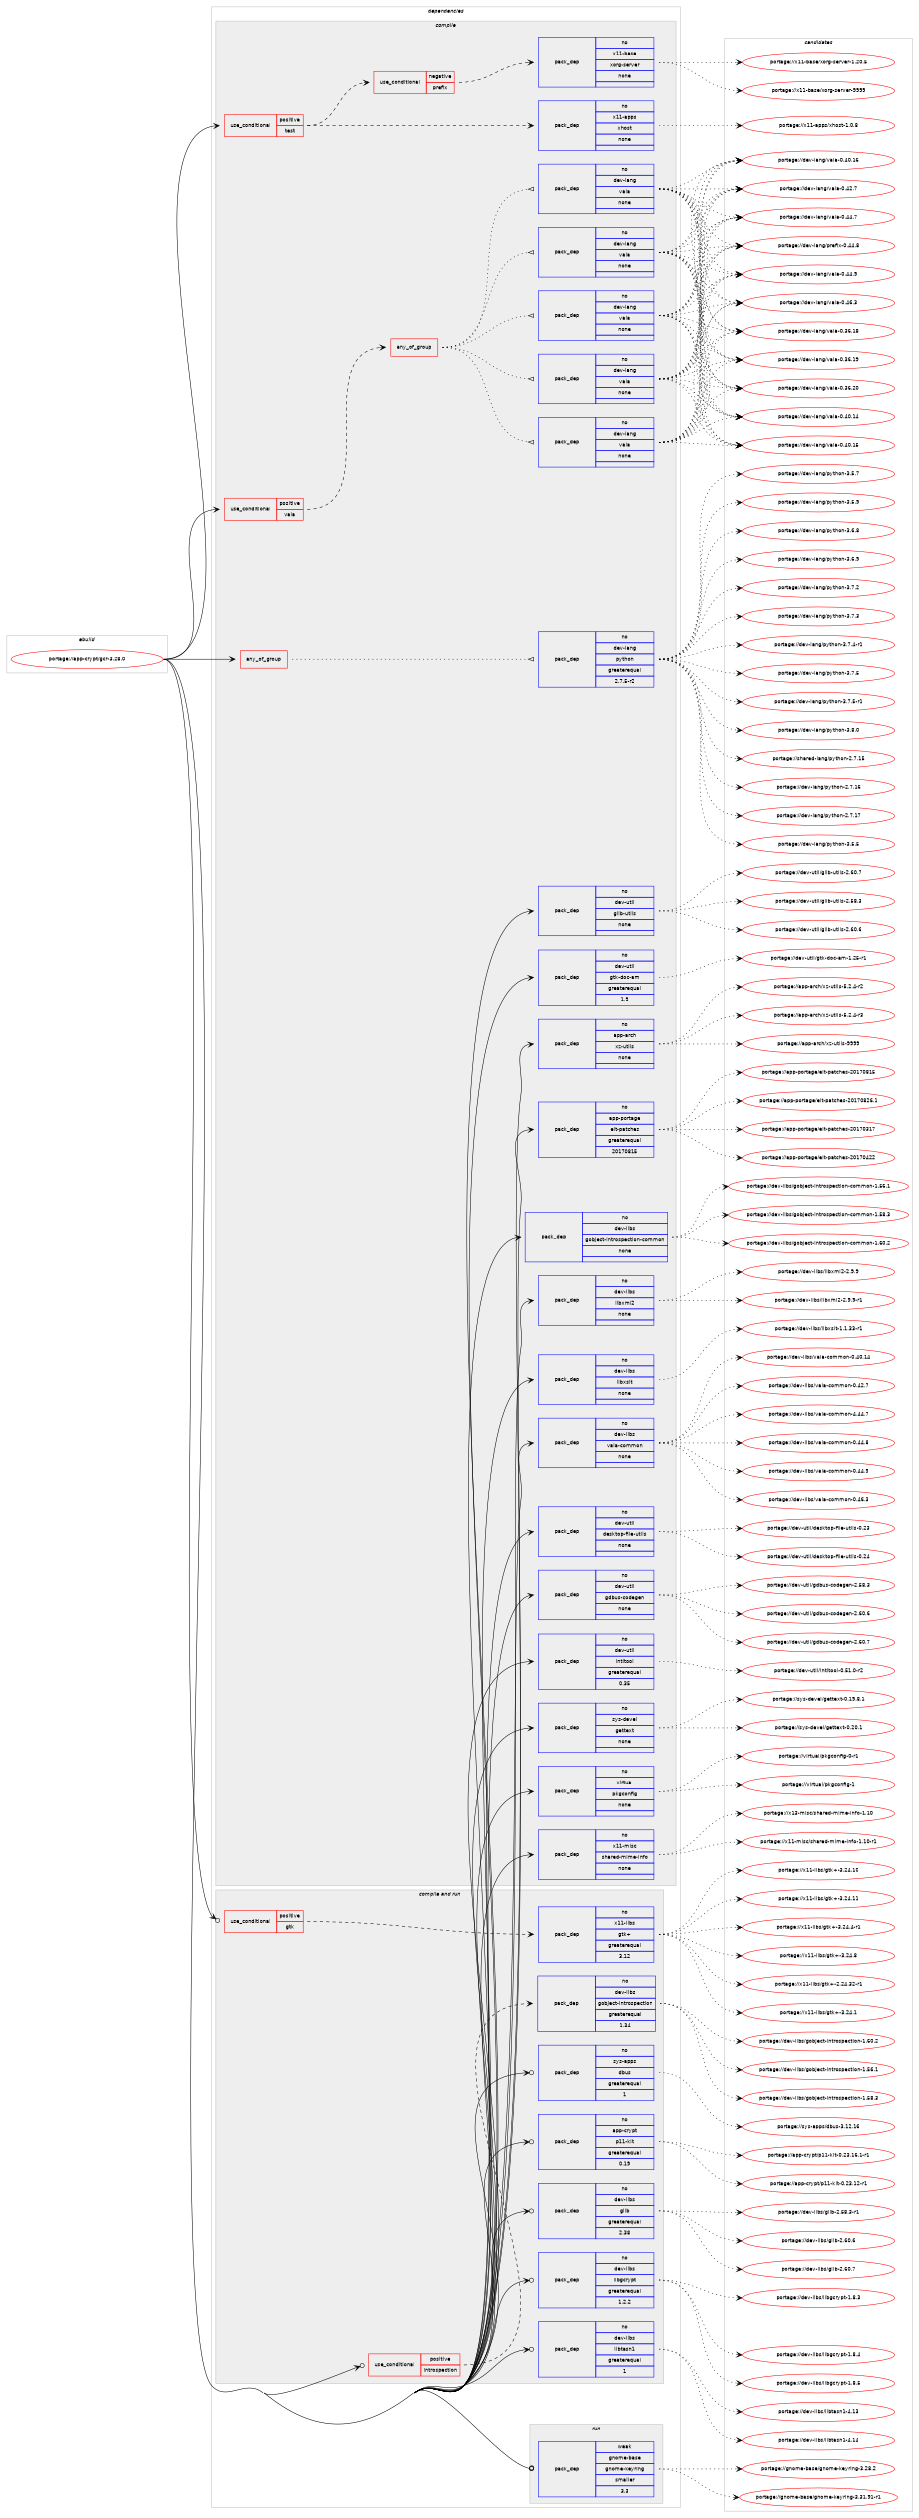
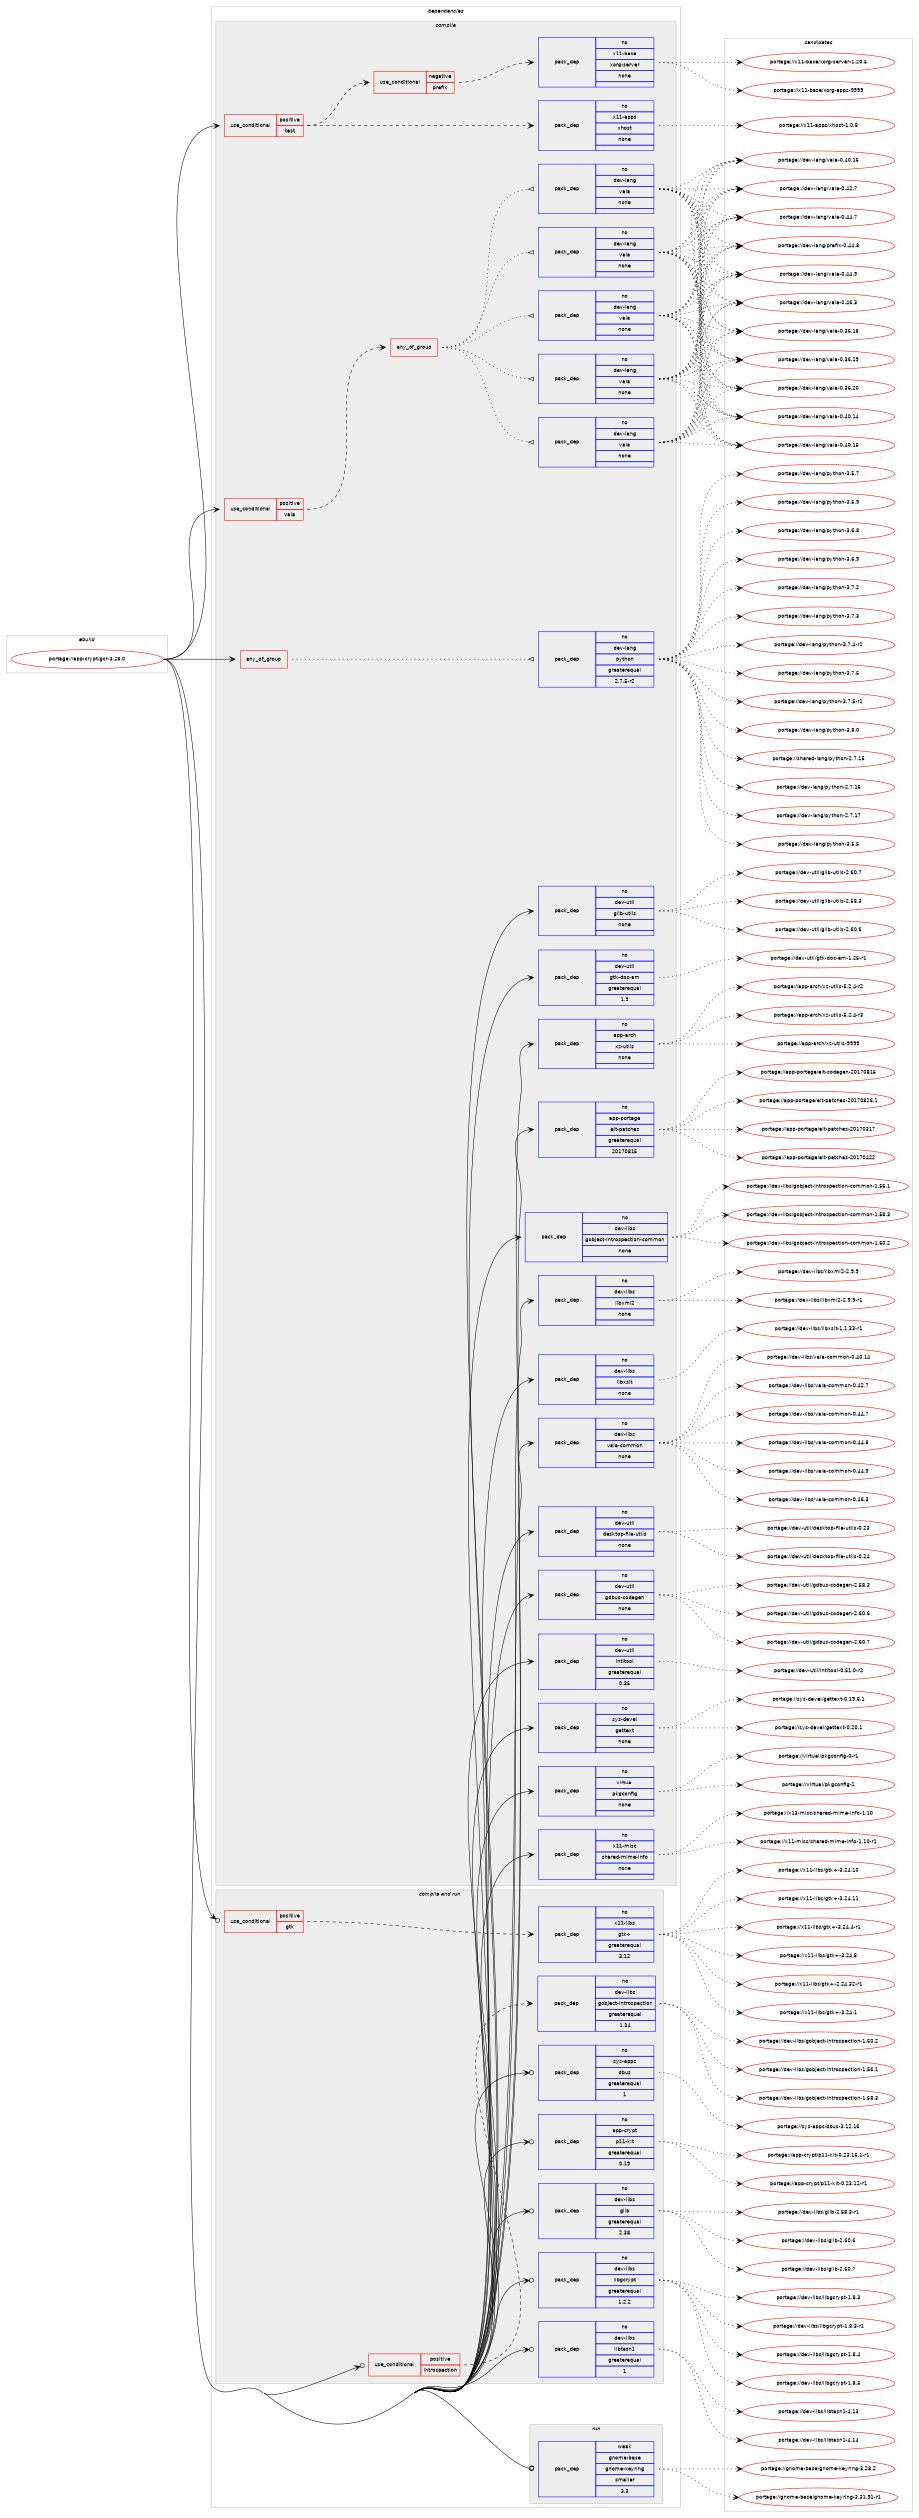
node "portage://x11-base/xorg-server-9999": label "portage://x11-base/xorg-server-9999" -> "portage://x11-base/xorg-apps-9999"
node "portage://app-portage/elt-patches-20170815": label "portage://app-portage/elt-patches-20170815" -> "portage://app-portage/elt-codegen-20170815"
node "portage://dev-libs/vala-common-4.44.7": label "portage://dev-libs/vala-common-4.44.7" -> "portage://dev-libs/vala-common-0.44.7"
node "portage://dev-libs/libgcrypt-1.8.3-r1": added
